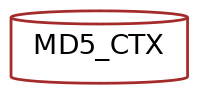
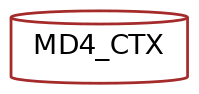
node "MD5_CTX": label "MD5_CTX" -> "MD4_CTX"
